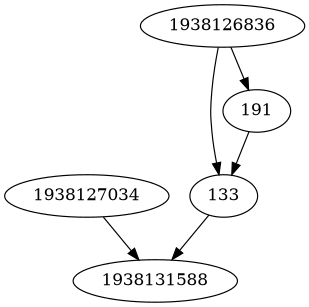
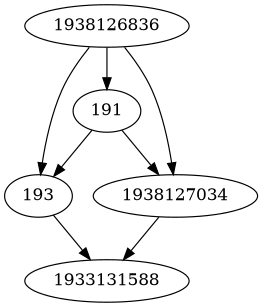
edge "1938126836" -> "1938127034": added
edge "191" -> "1938127034": added
node "133": label "133" -> "193"
node "1938131588": label "1938131588" -> "1933131588"
